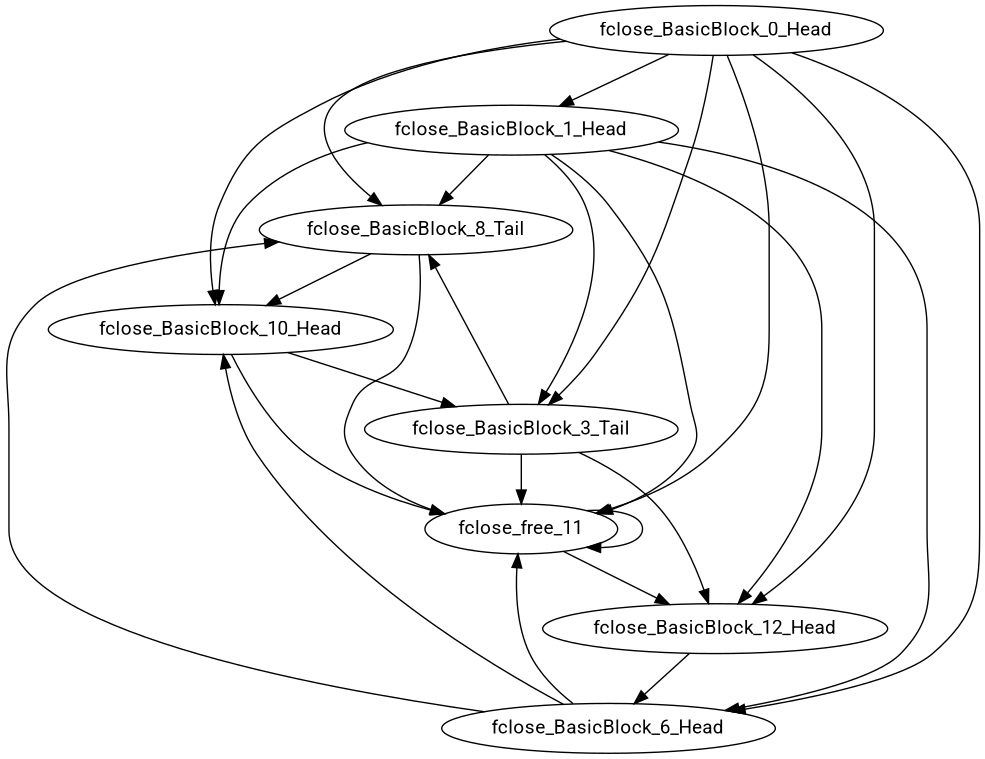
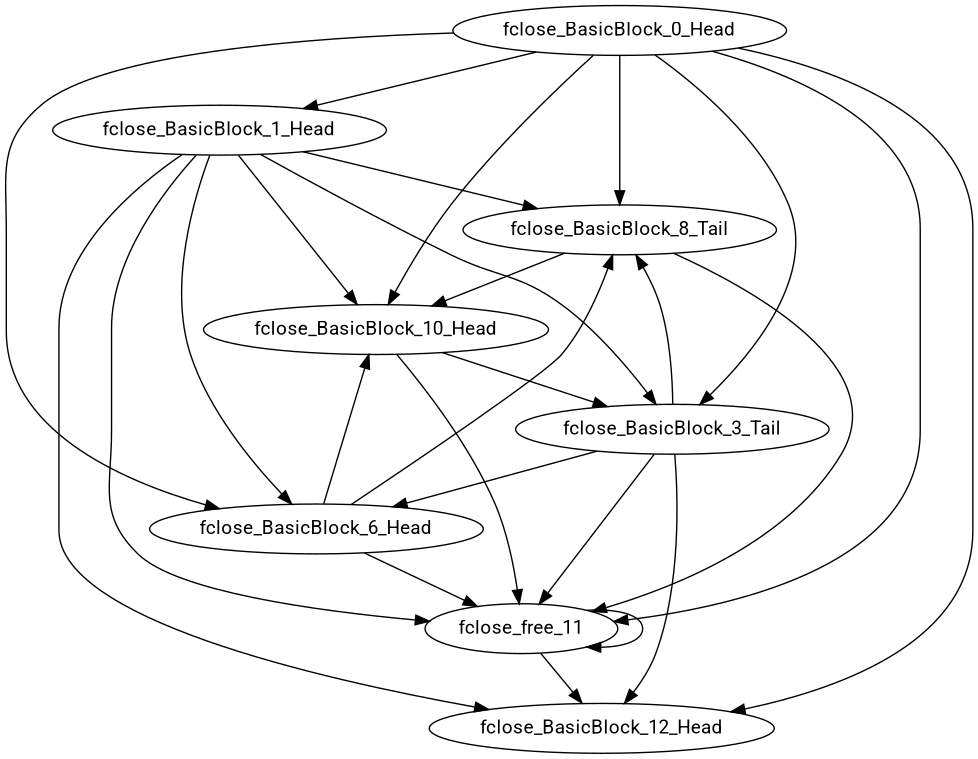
edge "fclose_BasicBlock_12_Head" -> "fclose_BasicBlock_6_Head": now "fclose_BasicBlock_3_Tail" -> "fclose_BasicBlock_6_Head"
